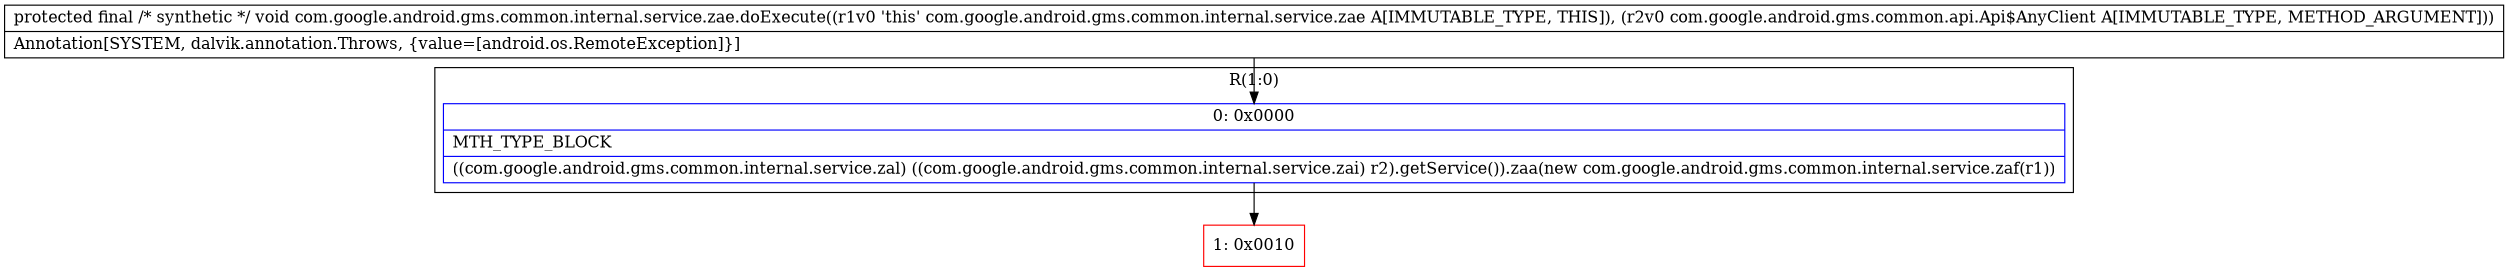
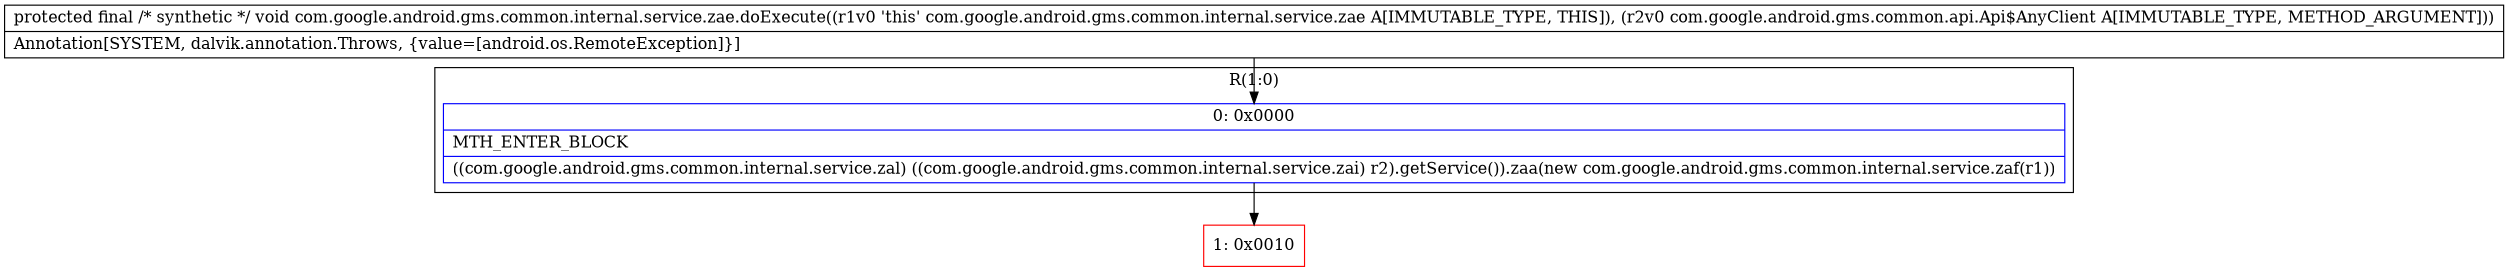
node "0: 0x0000": text "MTH_TYPE_BLOCK" -> "MTH_ENTER_BLOCK"
